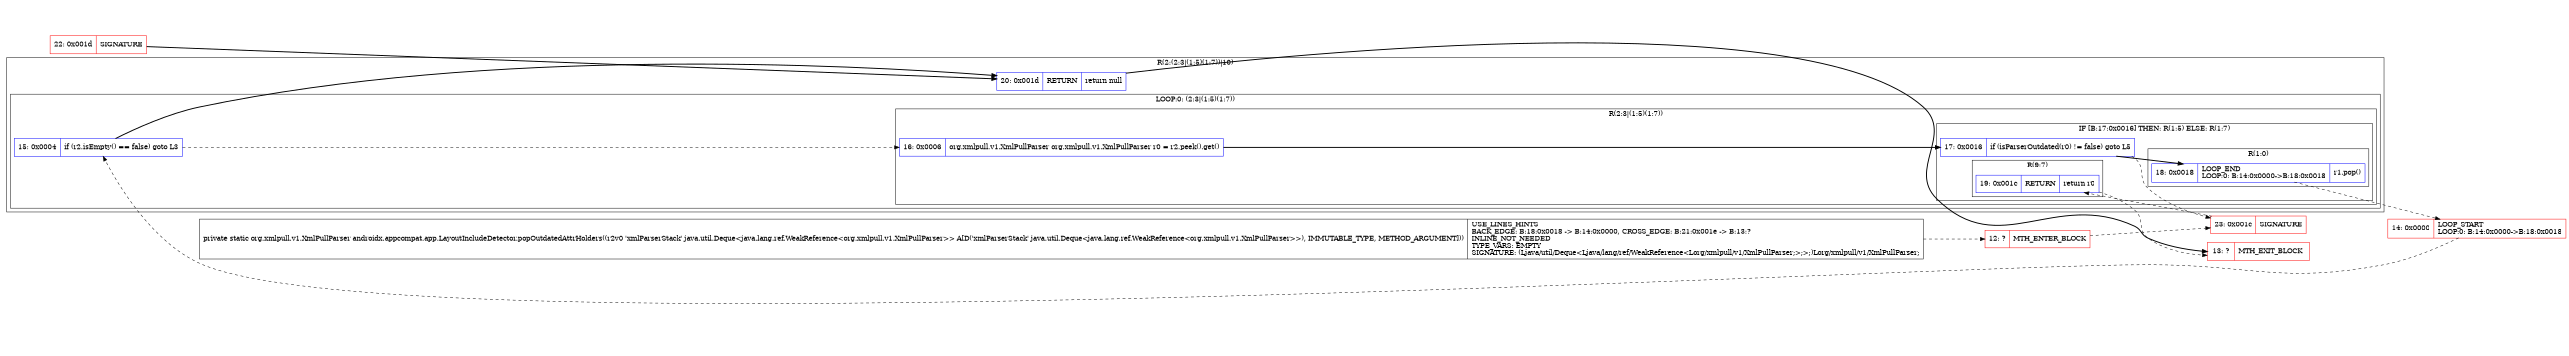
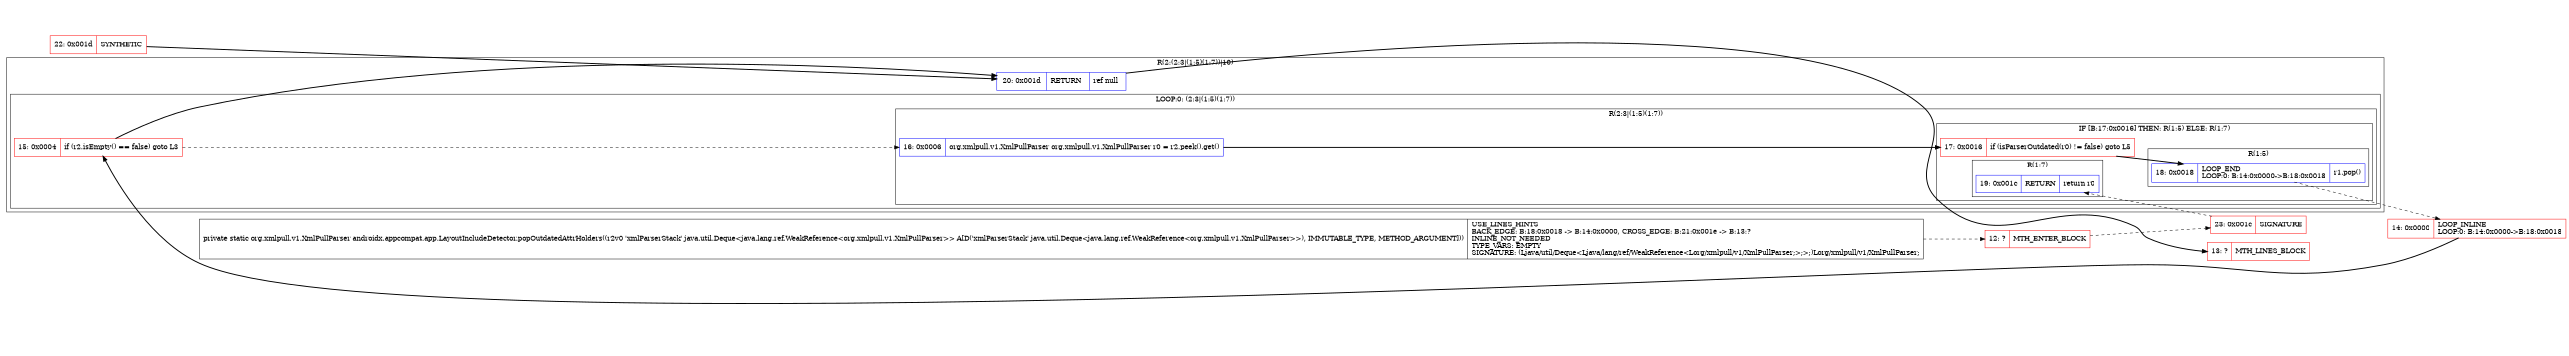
node "22: 0x001d": text "SIGNATURE" -> "SYNTHETIC"
node "20: 0x001d": text "return null" -> "ref null"
node "15: 0x0004": color blue -> red
node "17: 0x0016": color blue -> red
cluster "R(1:0)": label "R(1:0)" -> "R(1:5)"
cluster "R(9:7)": label "R(9:7)" -> "R(1:7)"
edge "17: 0x0016" -> "23: 0x001c": removed
node "14: 0x0000": text "LOOP_START" -> "LOOP_INLINE"
edge "19: 0x001c" -> "13: ?": removed
node "13: ?": text "MTH_EXIT_BLOCK" -> "MTH_LINES_BLOCK"
edge "14: 0x0000" -> "15: 0x0004": style dashed -> bold
